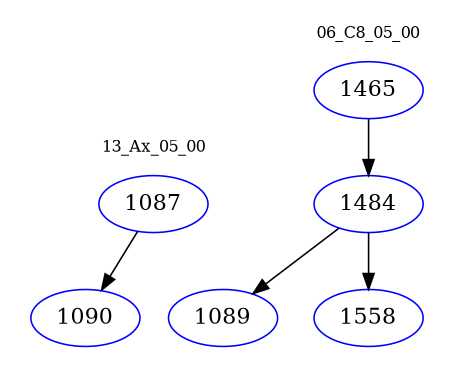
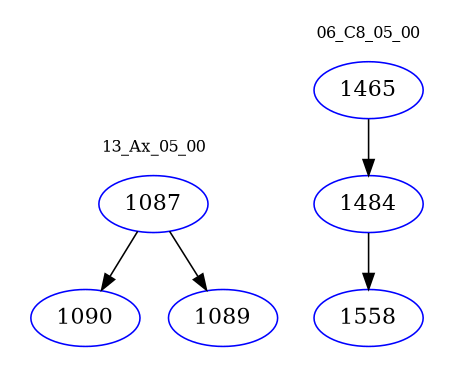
edge "1484" -> "1089": now "1087" -> "1089"
